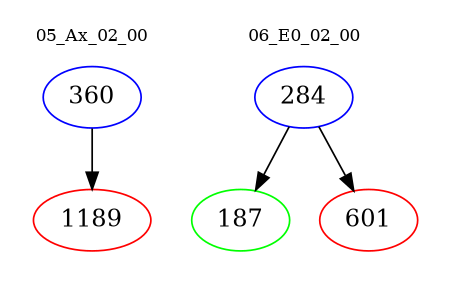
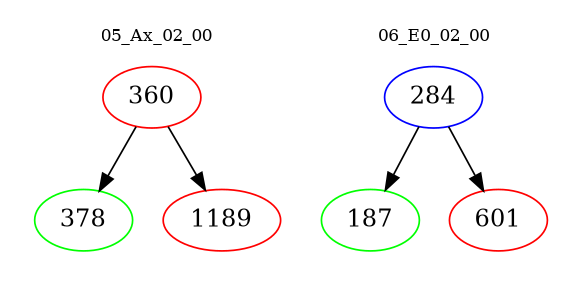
node "360": color blue -> red
node "378": added
